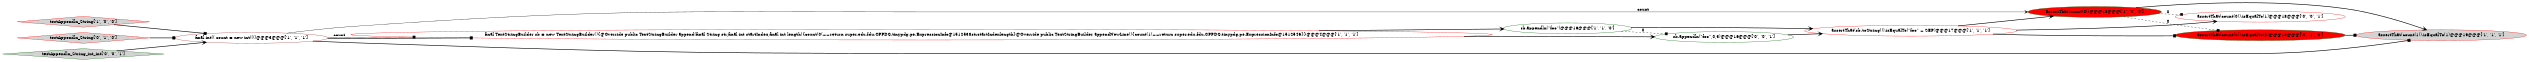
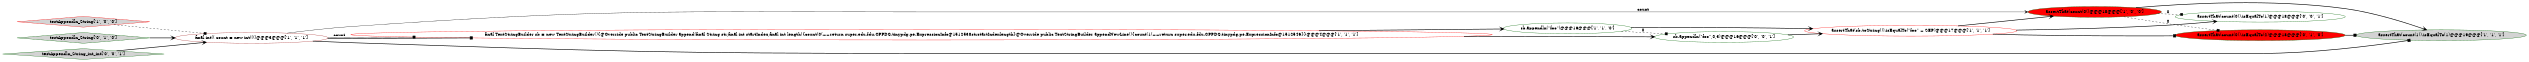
node "assertThat(count(0().isEqualTo(1)@@@18@@@['0', '0', '1']": color red -> darkgreen
edge "testAppendln_String['1', '0', '0']" -> "final int(( count = new int((((@@@3@@@['1', '1', '1']": style bold -> dashed
node "assertThat(count(1().isEqualTo(1)@@@19@@@['1', '1', '1']": color red -> darkgreen
node "testAppendln_String['0', '1', '0']": color red -> darkgreen
edge "testAppendln_String['0', '1', '0']" -> "final int(( count = new int((((@@@3@@@['1', '1', '1']": arrowhead box -> vee
